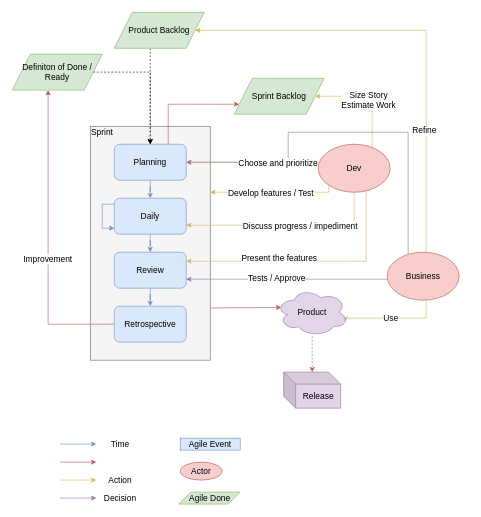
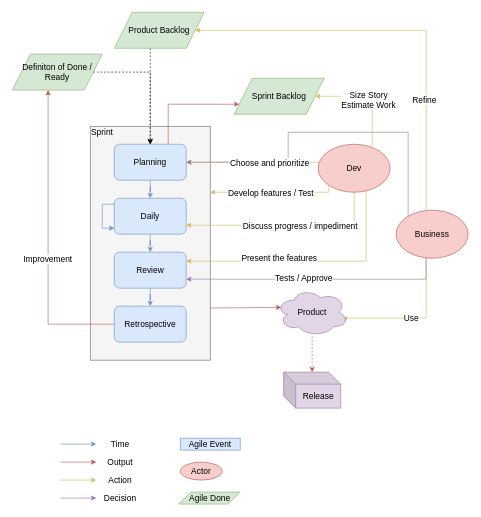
node "Business": moved (423, 276) -> (432, 234)
node "Output": added
